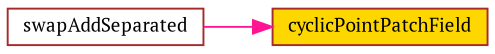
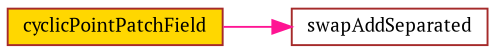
edge "swapAddSeparated" -> "cyclicPointPatchField": reversed
